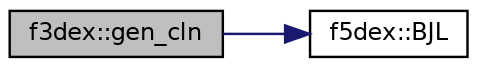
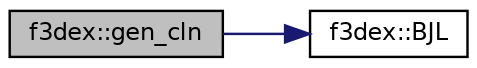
node "f5dex::BJL": label "f5dex::BJL" -> "f3dex::BJL"
